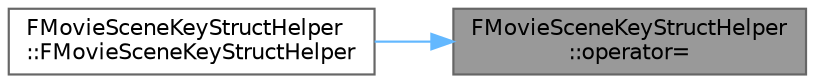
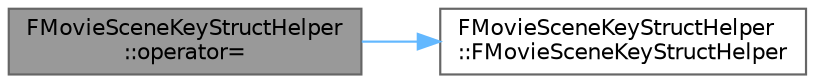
edge "FMovieSceneKeyStructHelper ::FMovieSceneKeyStructHelper" -> "FMovieSceneKeyStructHelper ::operator=": reversed
